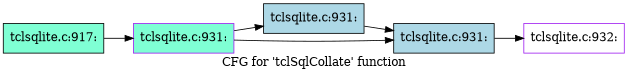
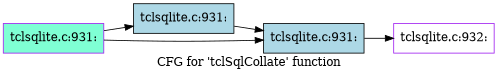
node "tclsqlite.c:917:": removed
